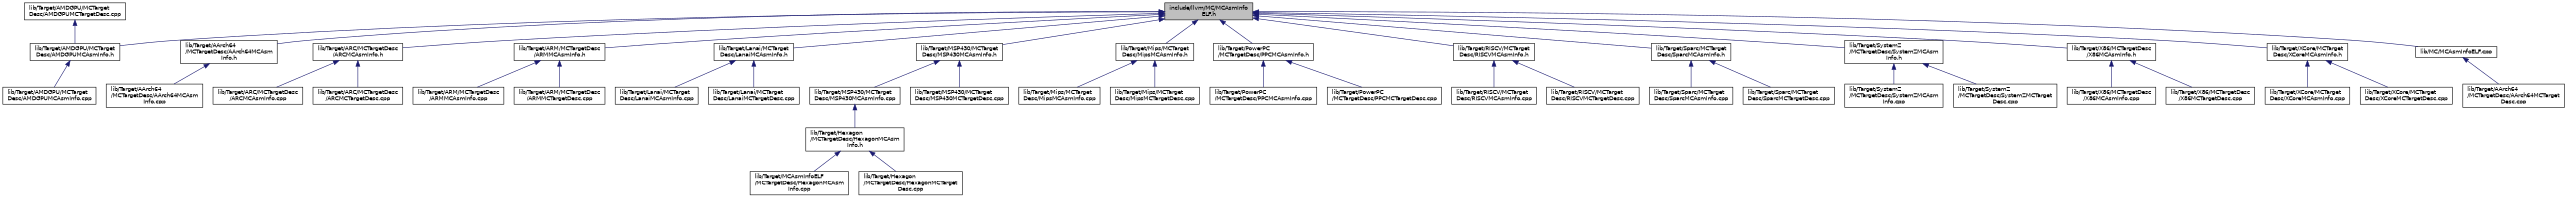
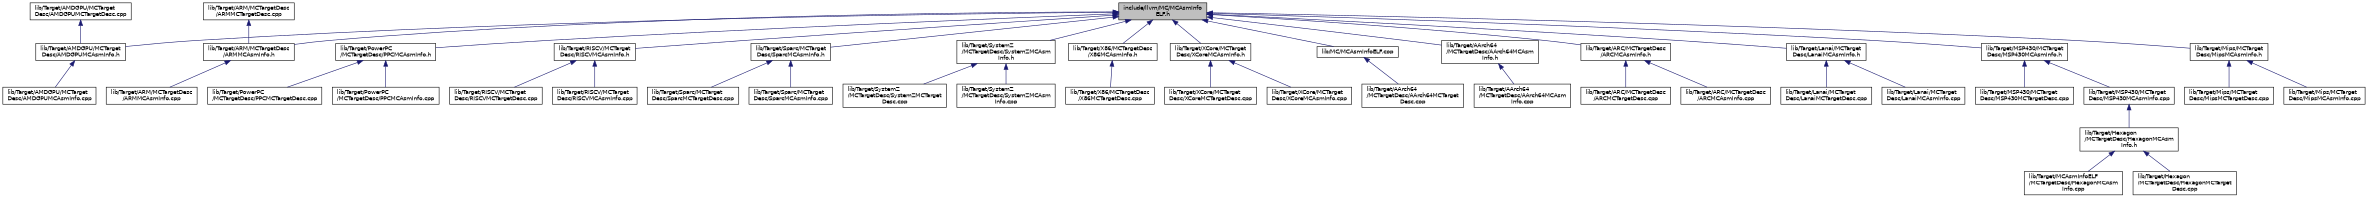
edge "lib/Target/ARM/MCTargetDesc /ARMMCTargetDesc.cpp" -> "lib/Target/ARM/MCTargetDesc /ARMMCAsmInfo.h": reversed
node "lib/Target/X86/MCTargetDesc /X86MCAsmInfo.cpp": removed
